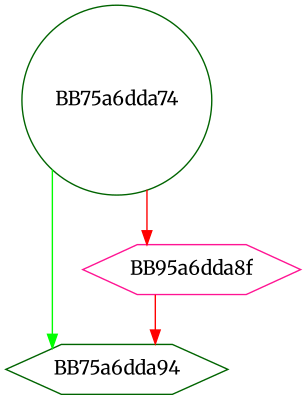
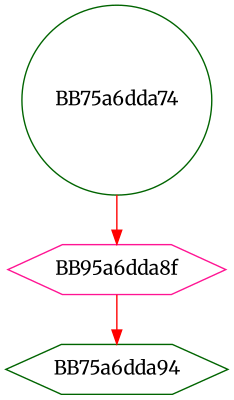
edge "BB75a6dda74" -> "BB75a6dda94": removed
